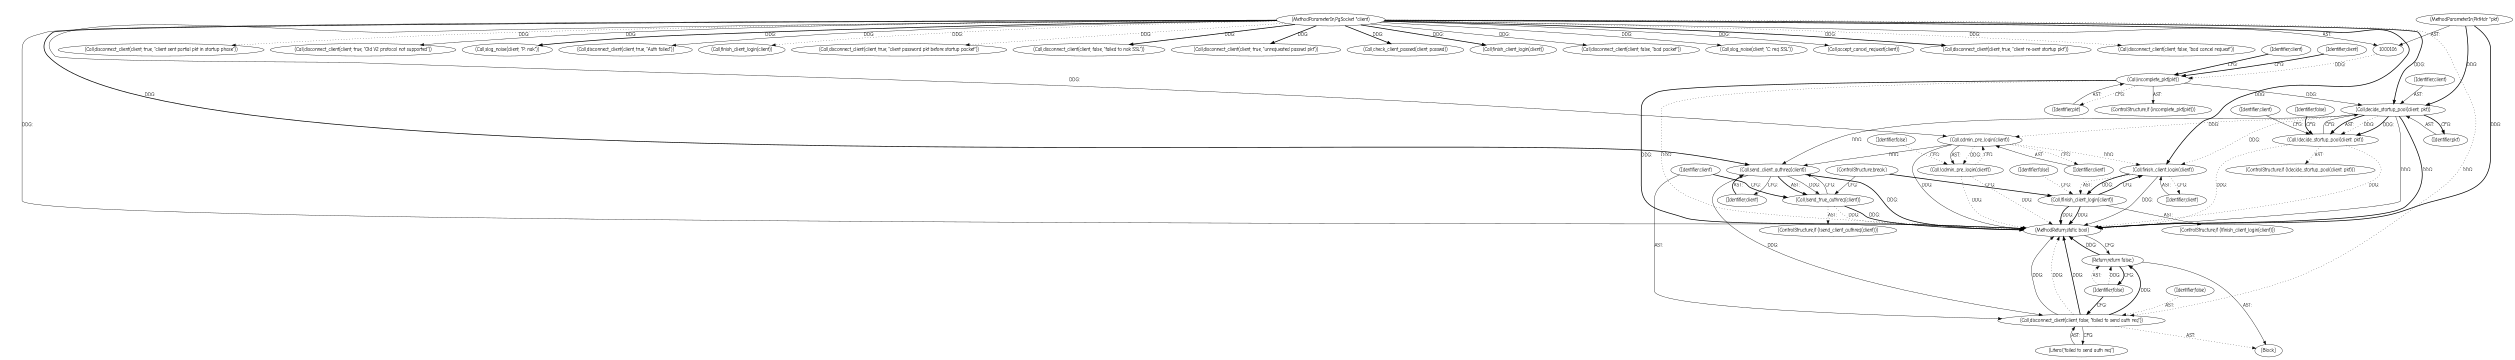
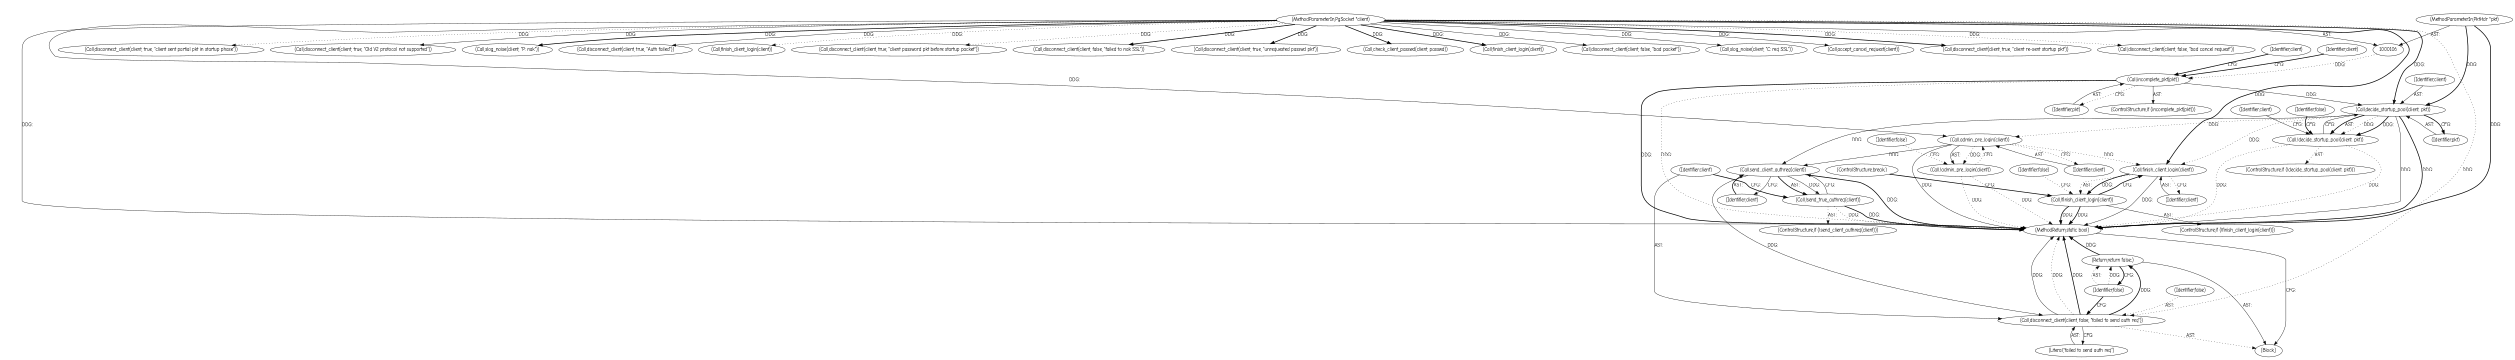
edge "(MethodParameterIn,PgSocket *client)" -> "(Call,send_client_authreq(client))": removed, label "DDG:"
edge "(ControlStructure,break;)" -> "(Call,!send_true_authreq(client))": removed, label "CFG:"
edge "(MethodReturn,static bool)" -> "(Return,return false;)": now "(MethodReturn,static bool)" -> "(Block,)"
